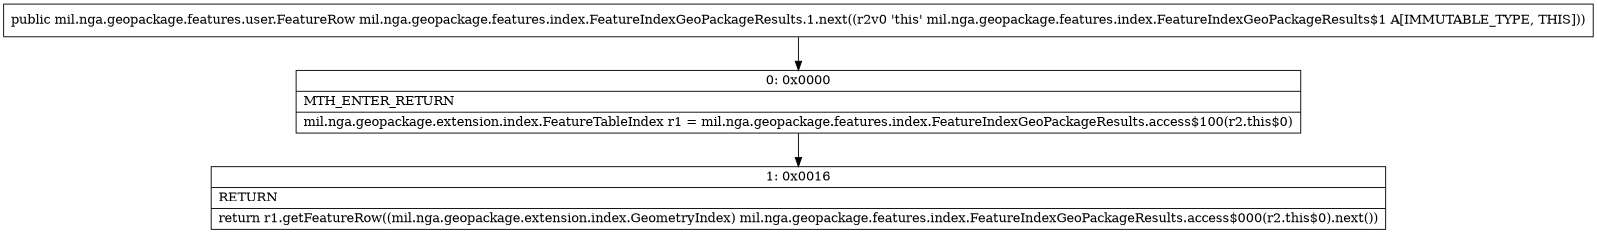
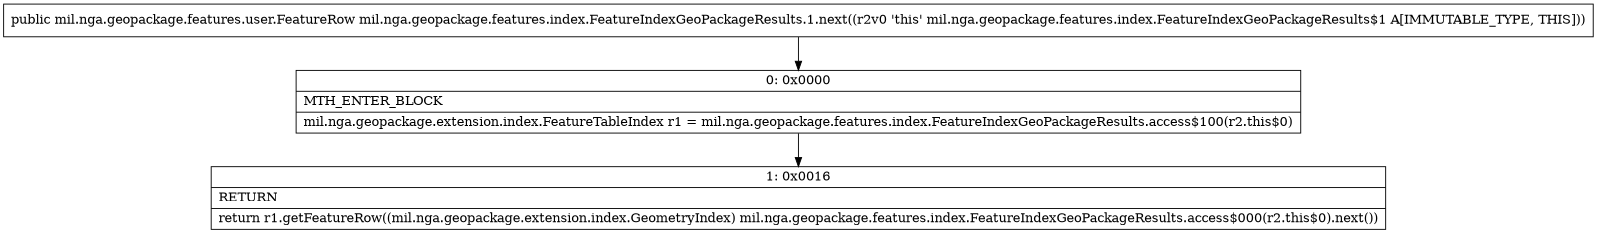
node "0: 0x0000": text "MTH_ENTER_RETURN" -> "MTH_ENTER_BLOCK"
